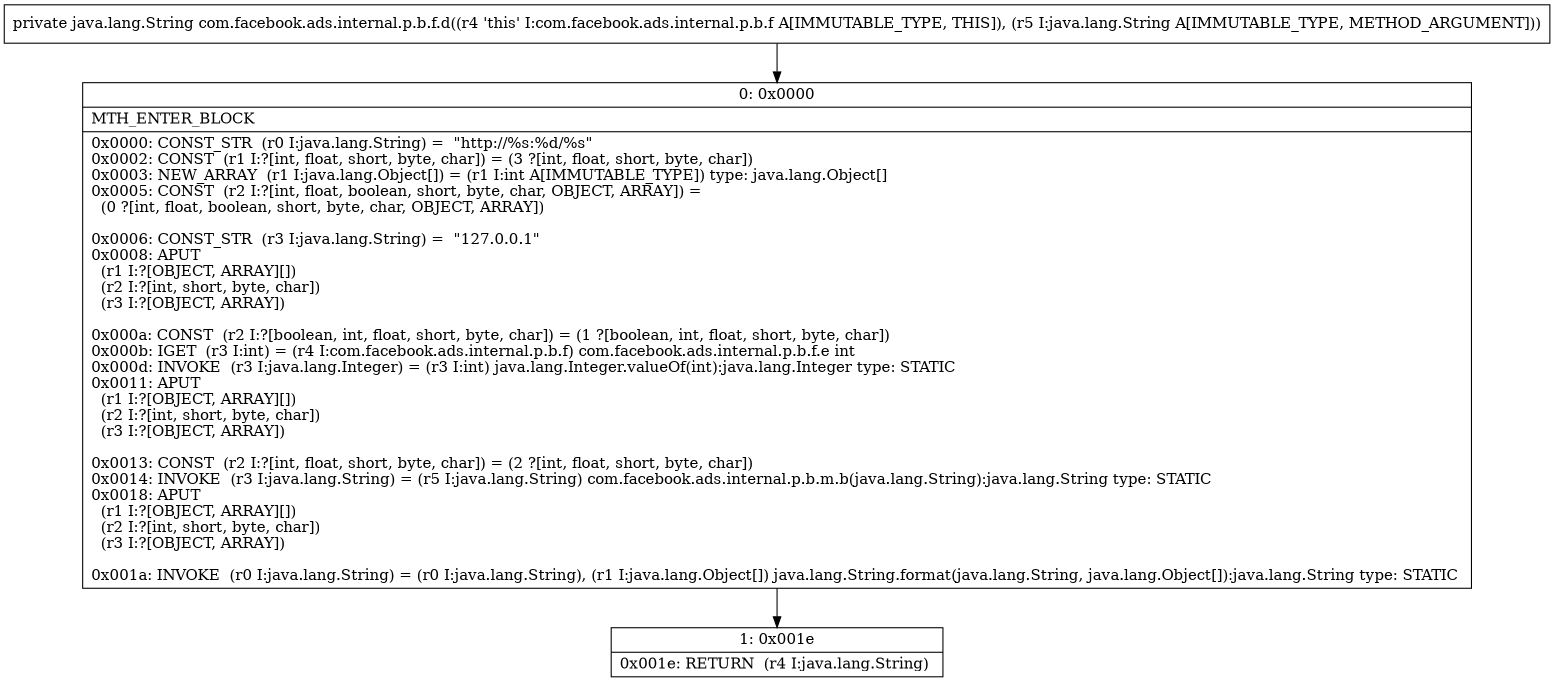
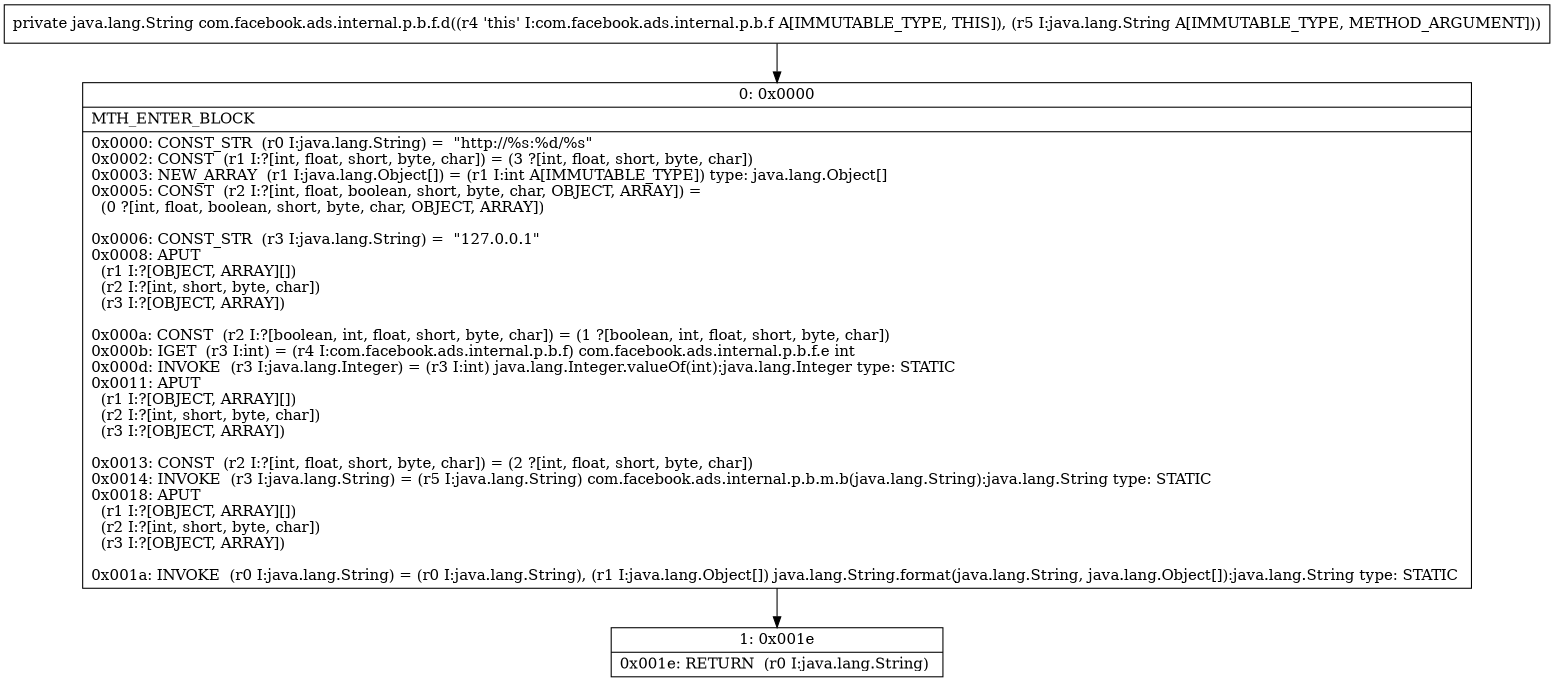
node "1: 0x001e": text "0x001e: RETURN  (r4 I:java.lang.String)" -> "0x001e: RETURN  (r0 I:java.lang.String)"
